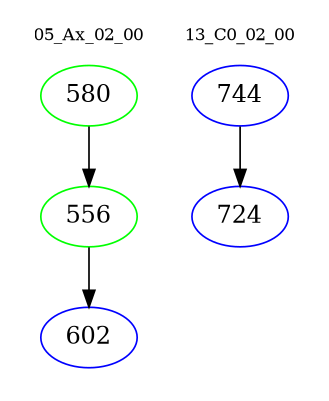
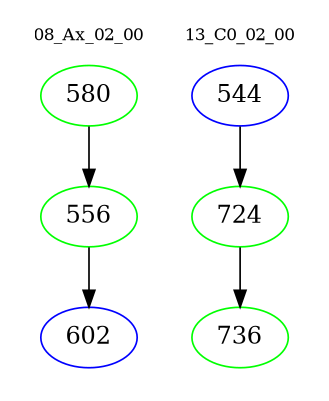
cluster "05_Ax_02_00": label "05_Ax_02_00" -> "08_Ax_02_00"
node "744": label "744" -> "544"
node "724": color blue -> green
node "736": added
